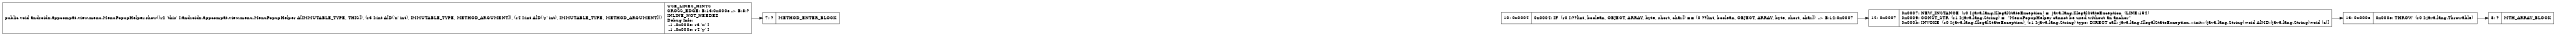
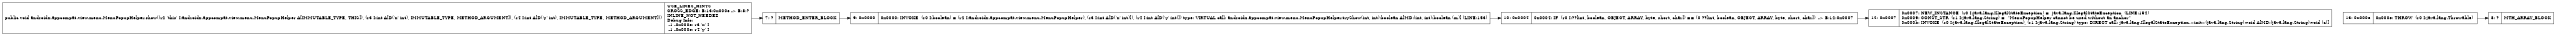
node "9: 0x0000": added
edge "12: 0x0007" -> "13: 0x000e": removed
